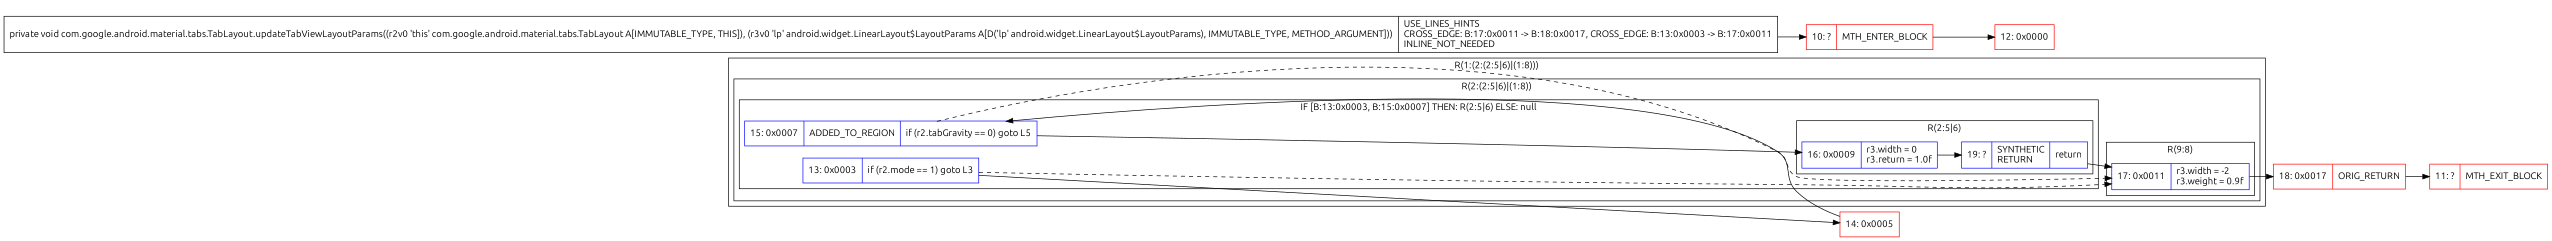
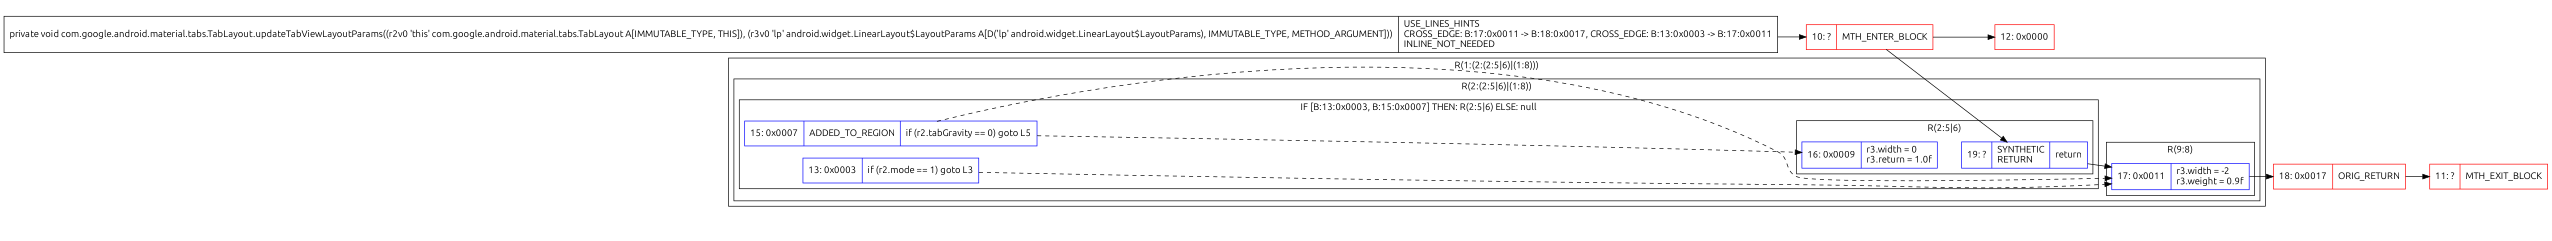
edge "15: 0x0007" -> "16: 0x0009": style solid -> dashed
edge "16: 0x0009" -> "19: ?": now "10: ?" -> "19: ?"
node "14: 0x0005": removed
